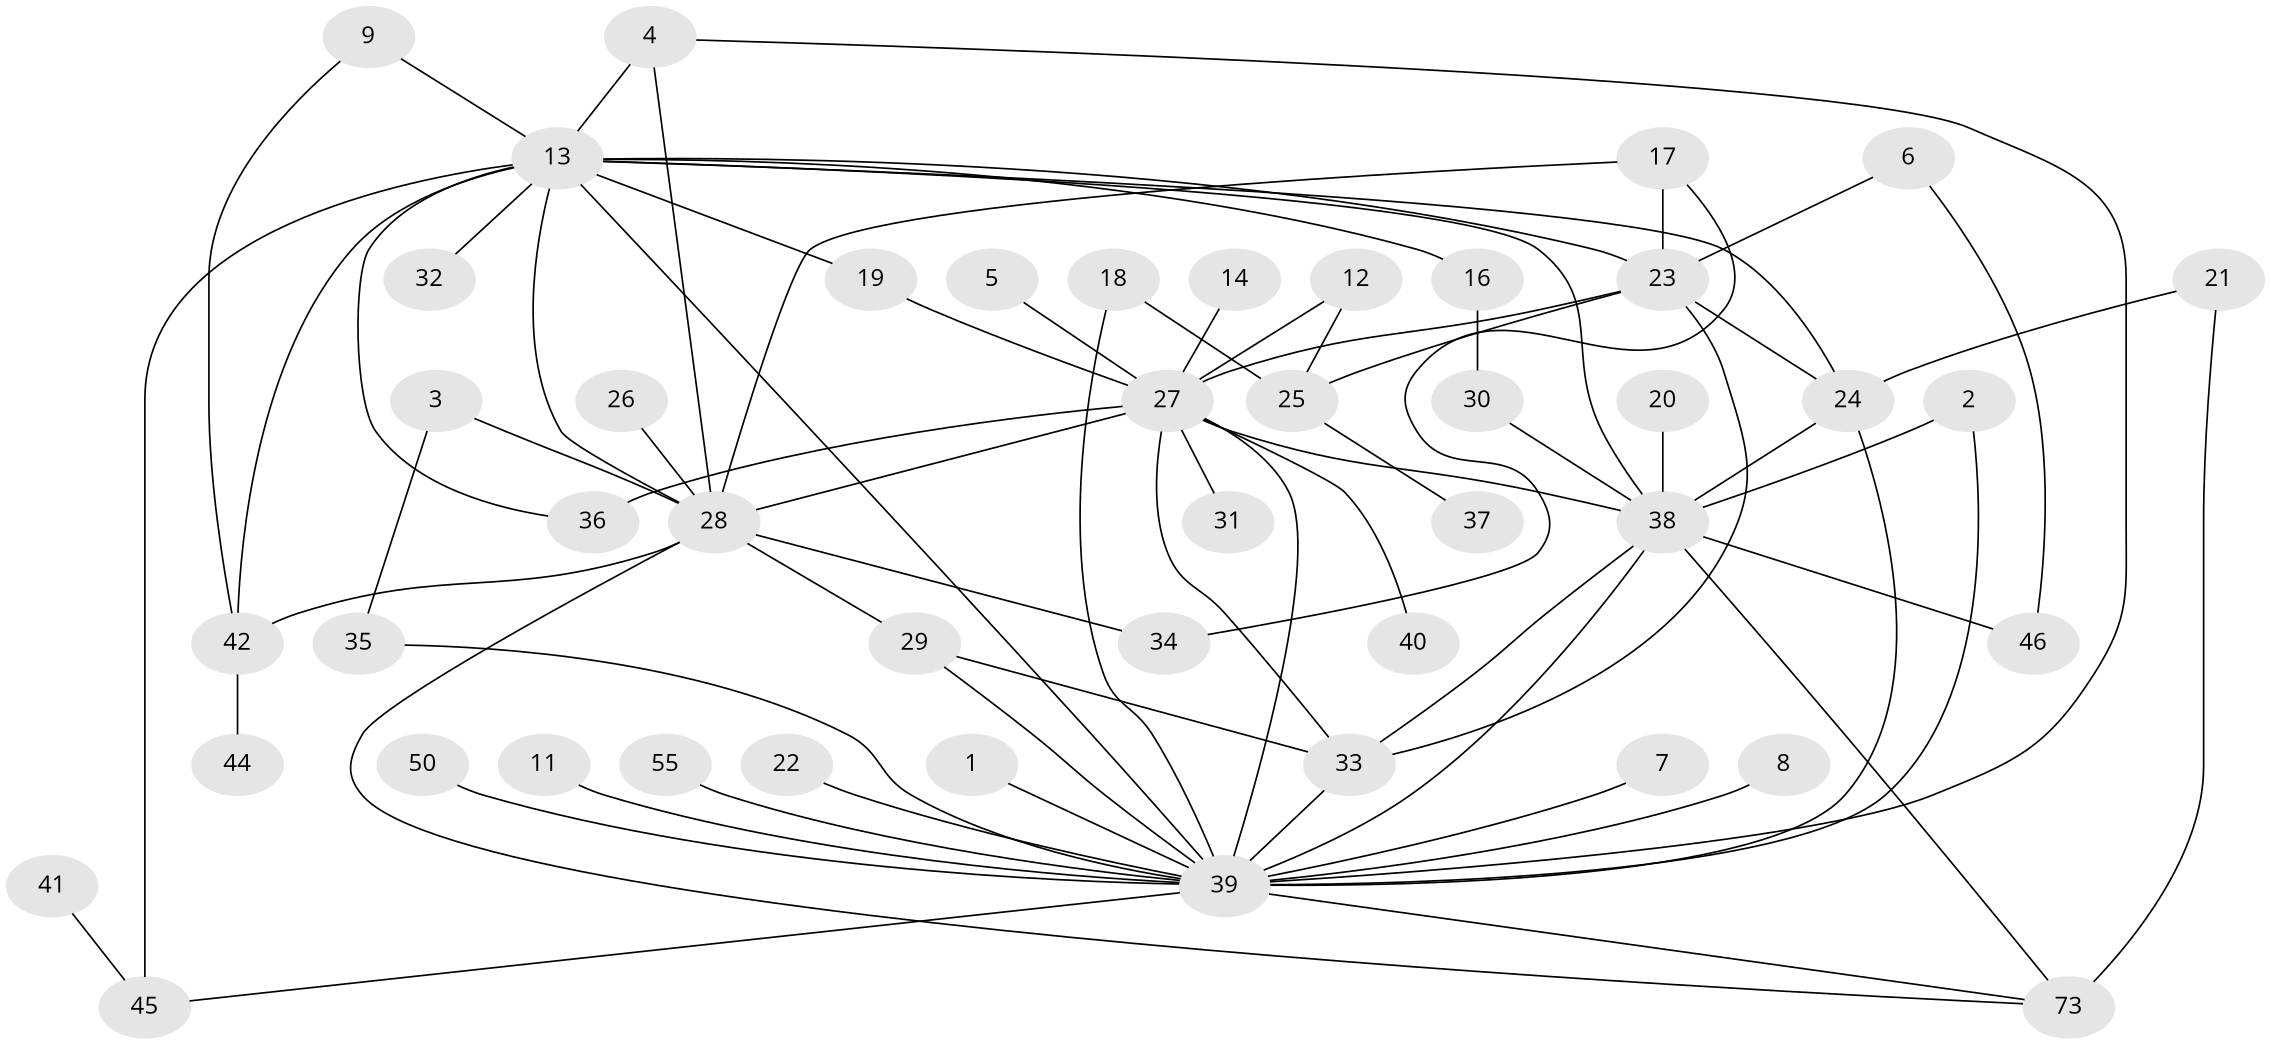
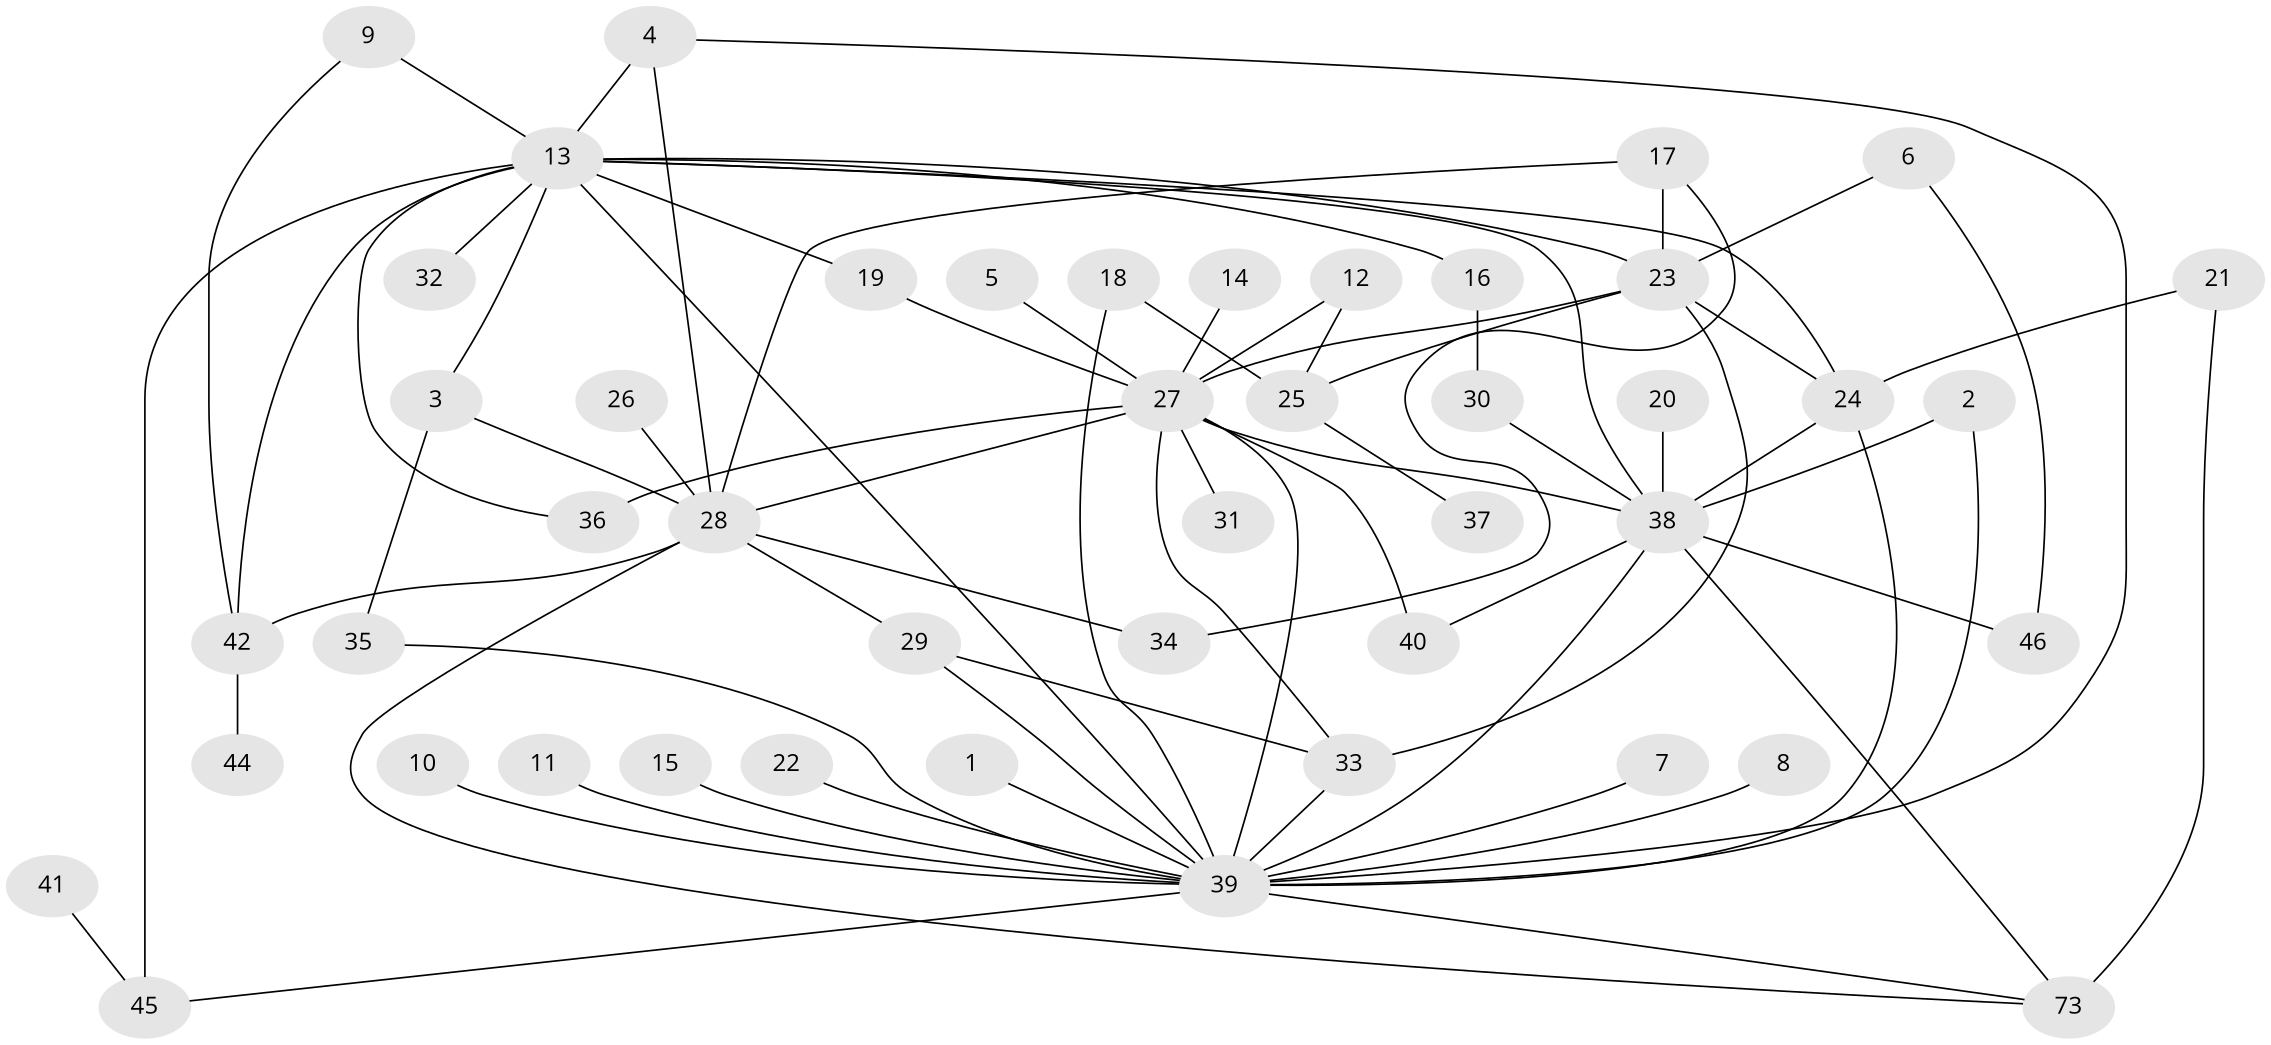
edge "13" -- "28": now "13" -- "3"
edge "38" -- "33": now "38" -- "40"
node "50": label "50" -> "10"
node "55": label "55" -> "15"
